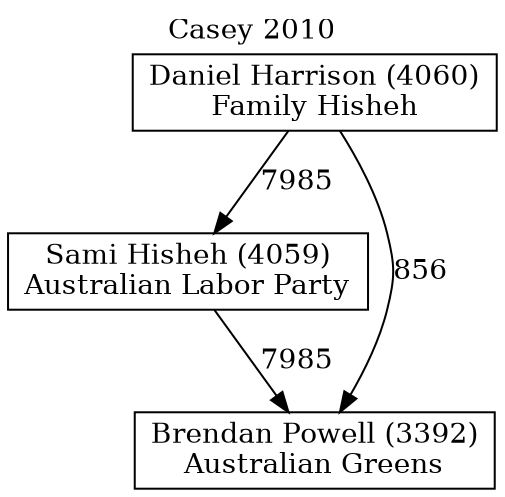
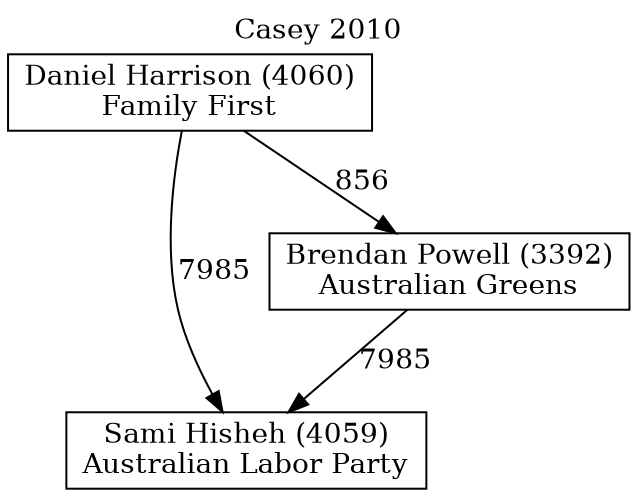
node "Daniel Harrison (4060) Family Hisheh": label "Daniel Harrison (4060) Family Hisheh" -> "Daniel Harrison (4060) Family First"
edge "Sami Hisheh (4059) Australian Labor Party" -> "Brendan Powell (3392) Australian Greens": reversed
